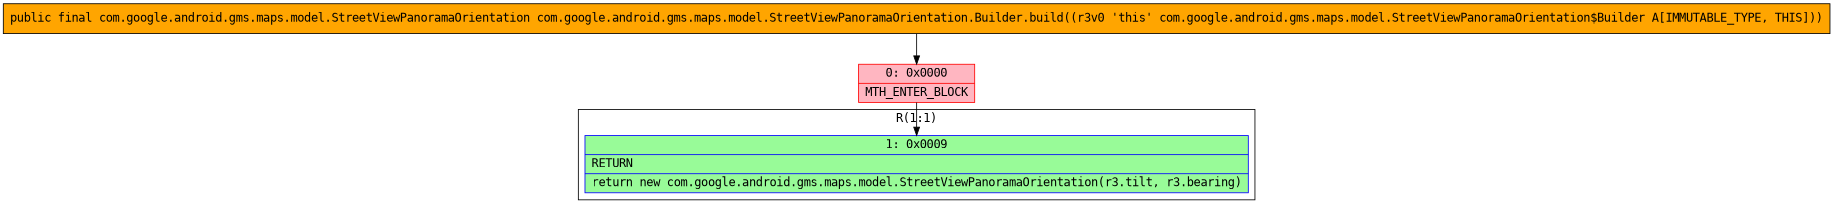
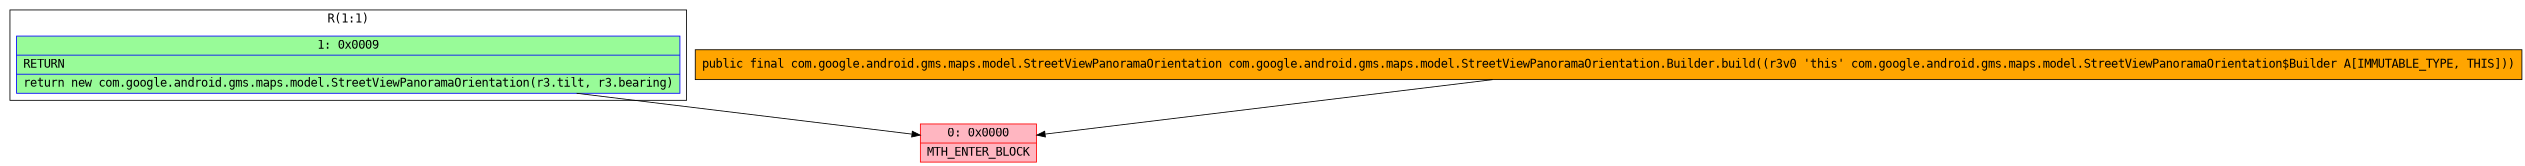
edge "0: 0x0000" -> "1: 0x0009": reversed
